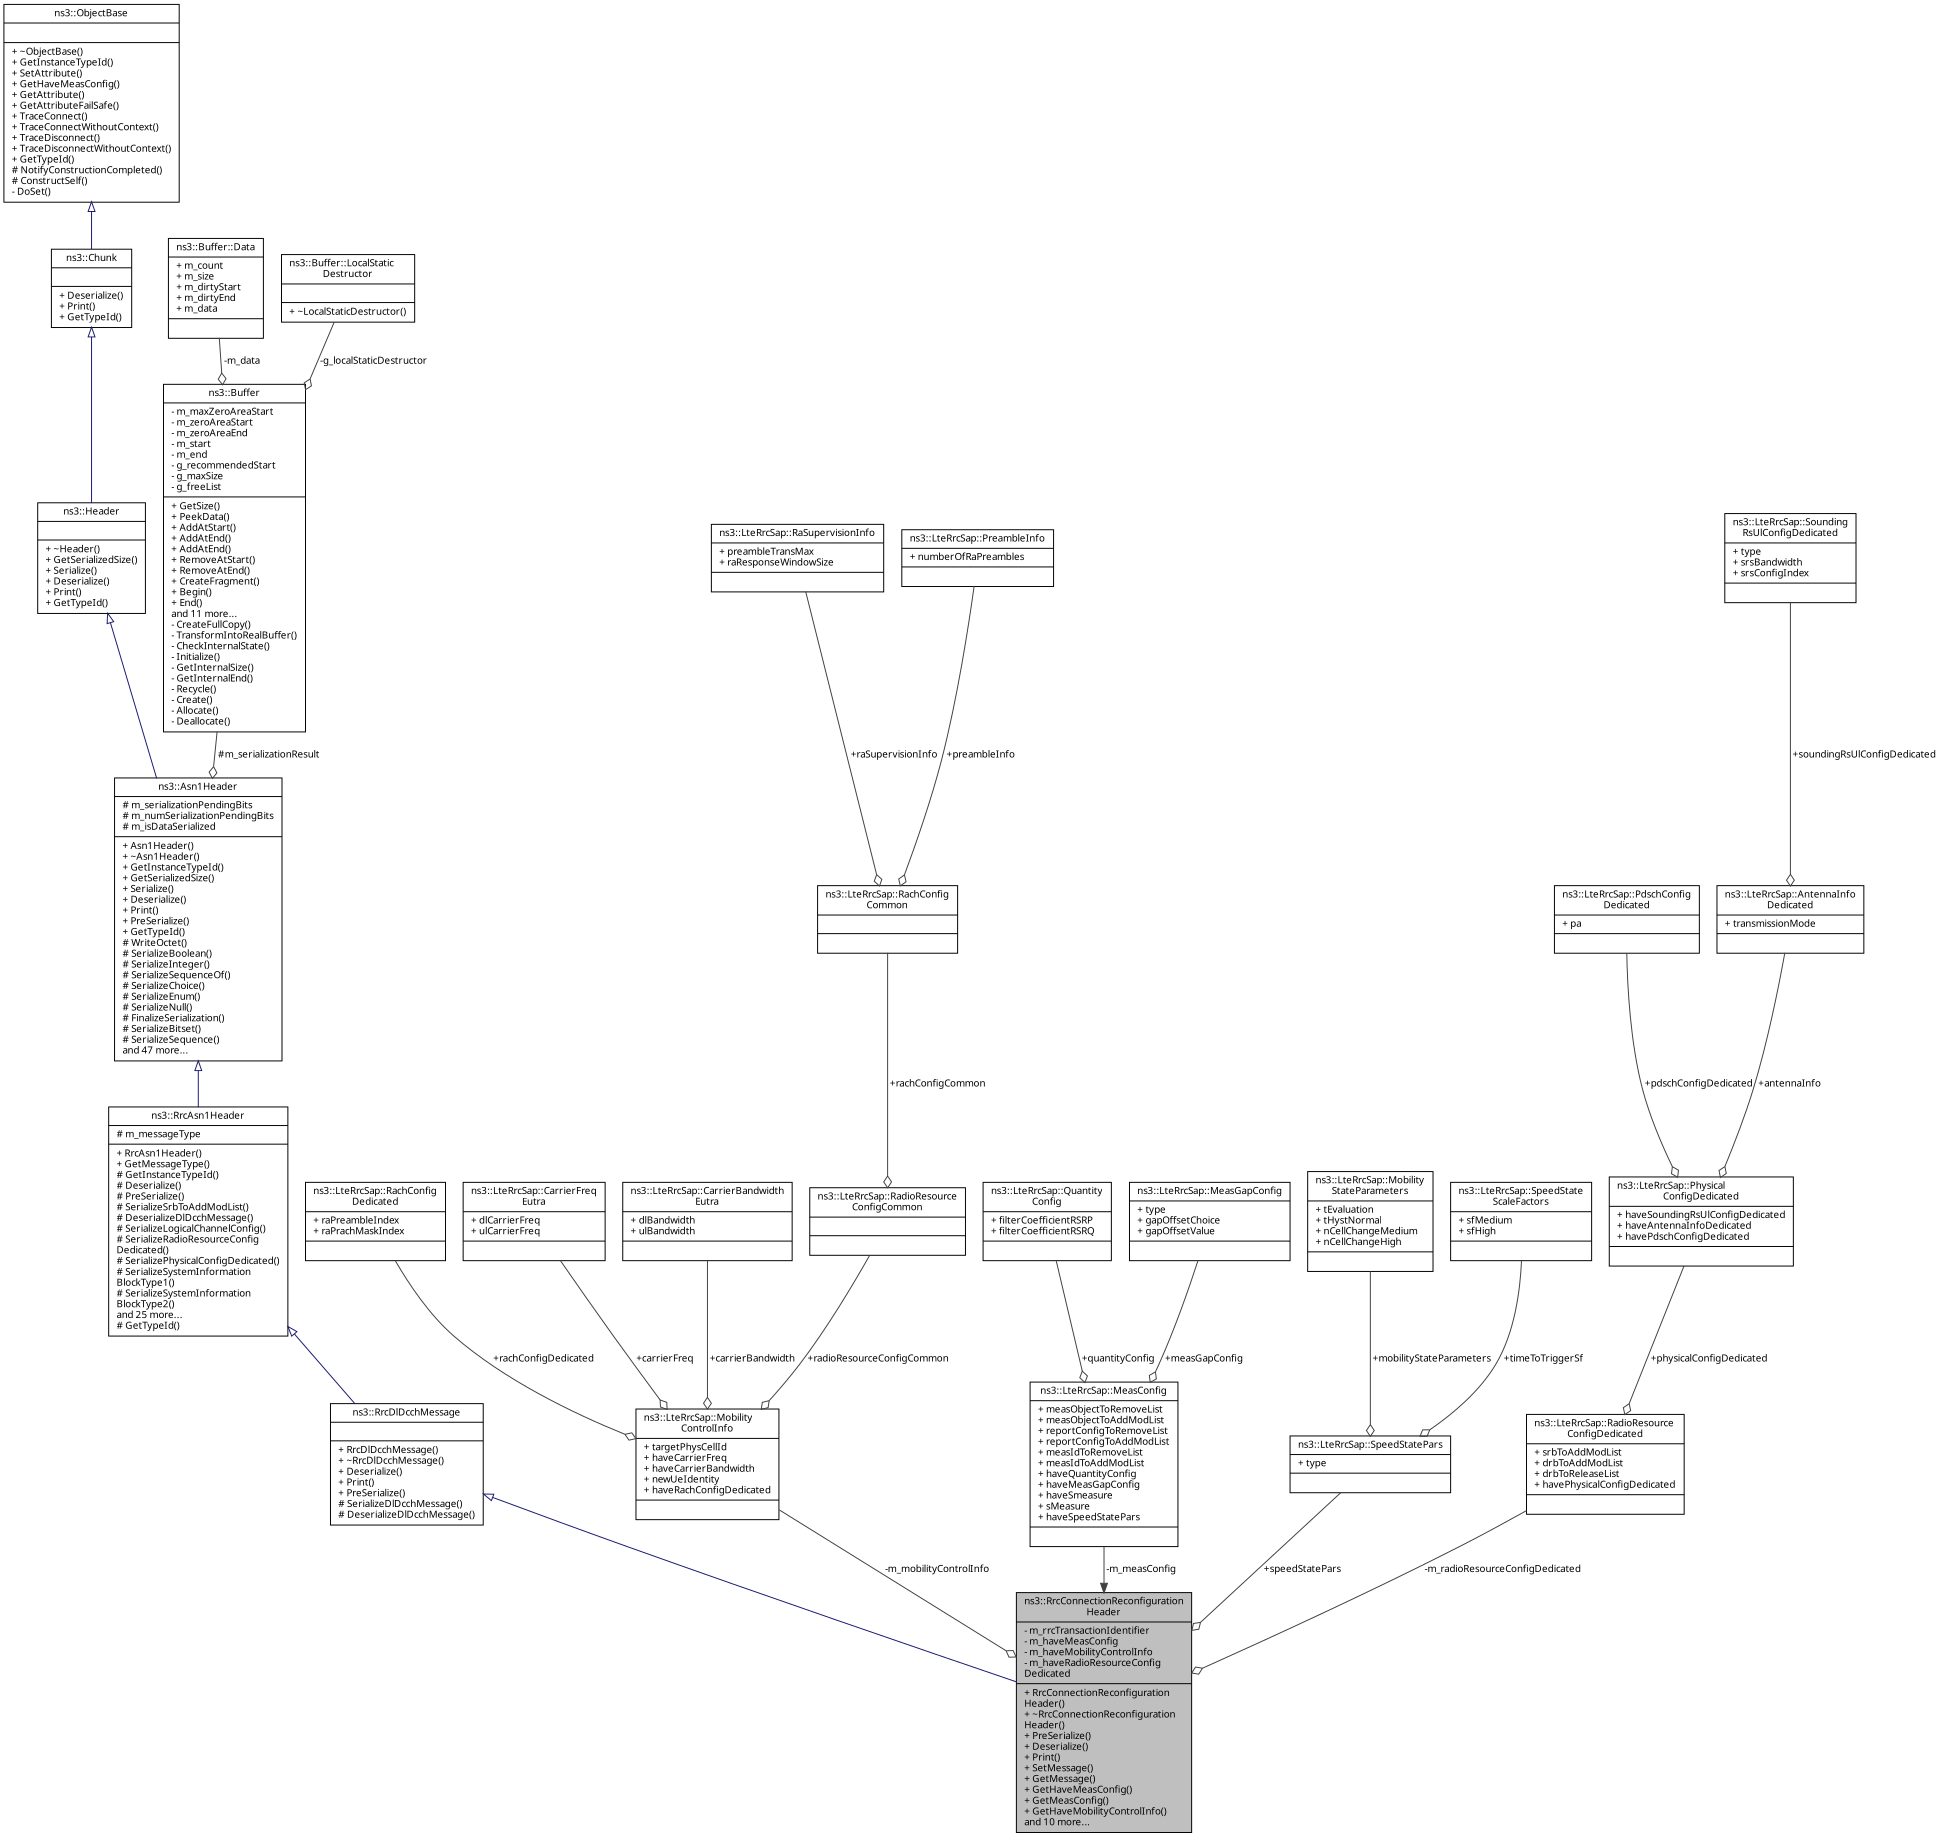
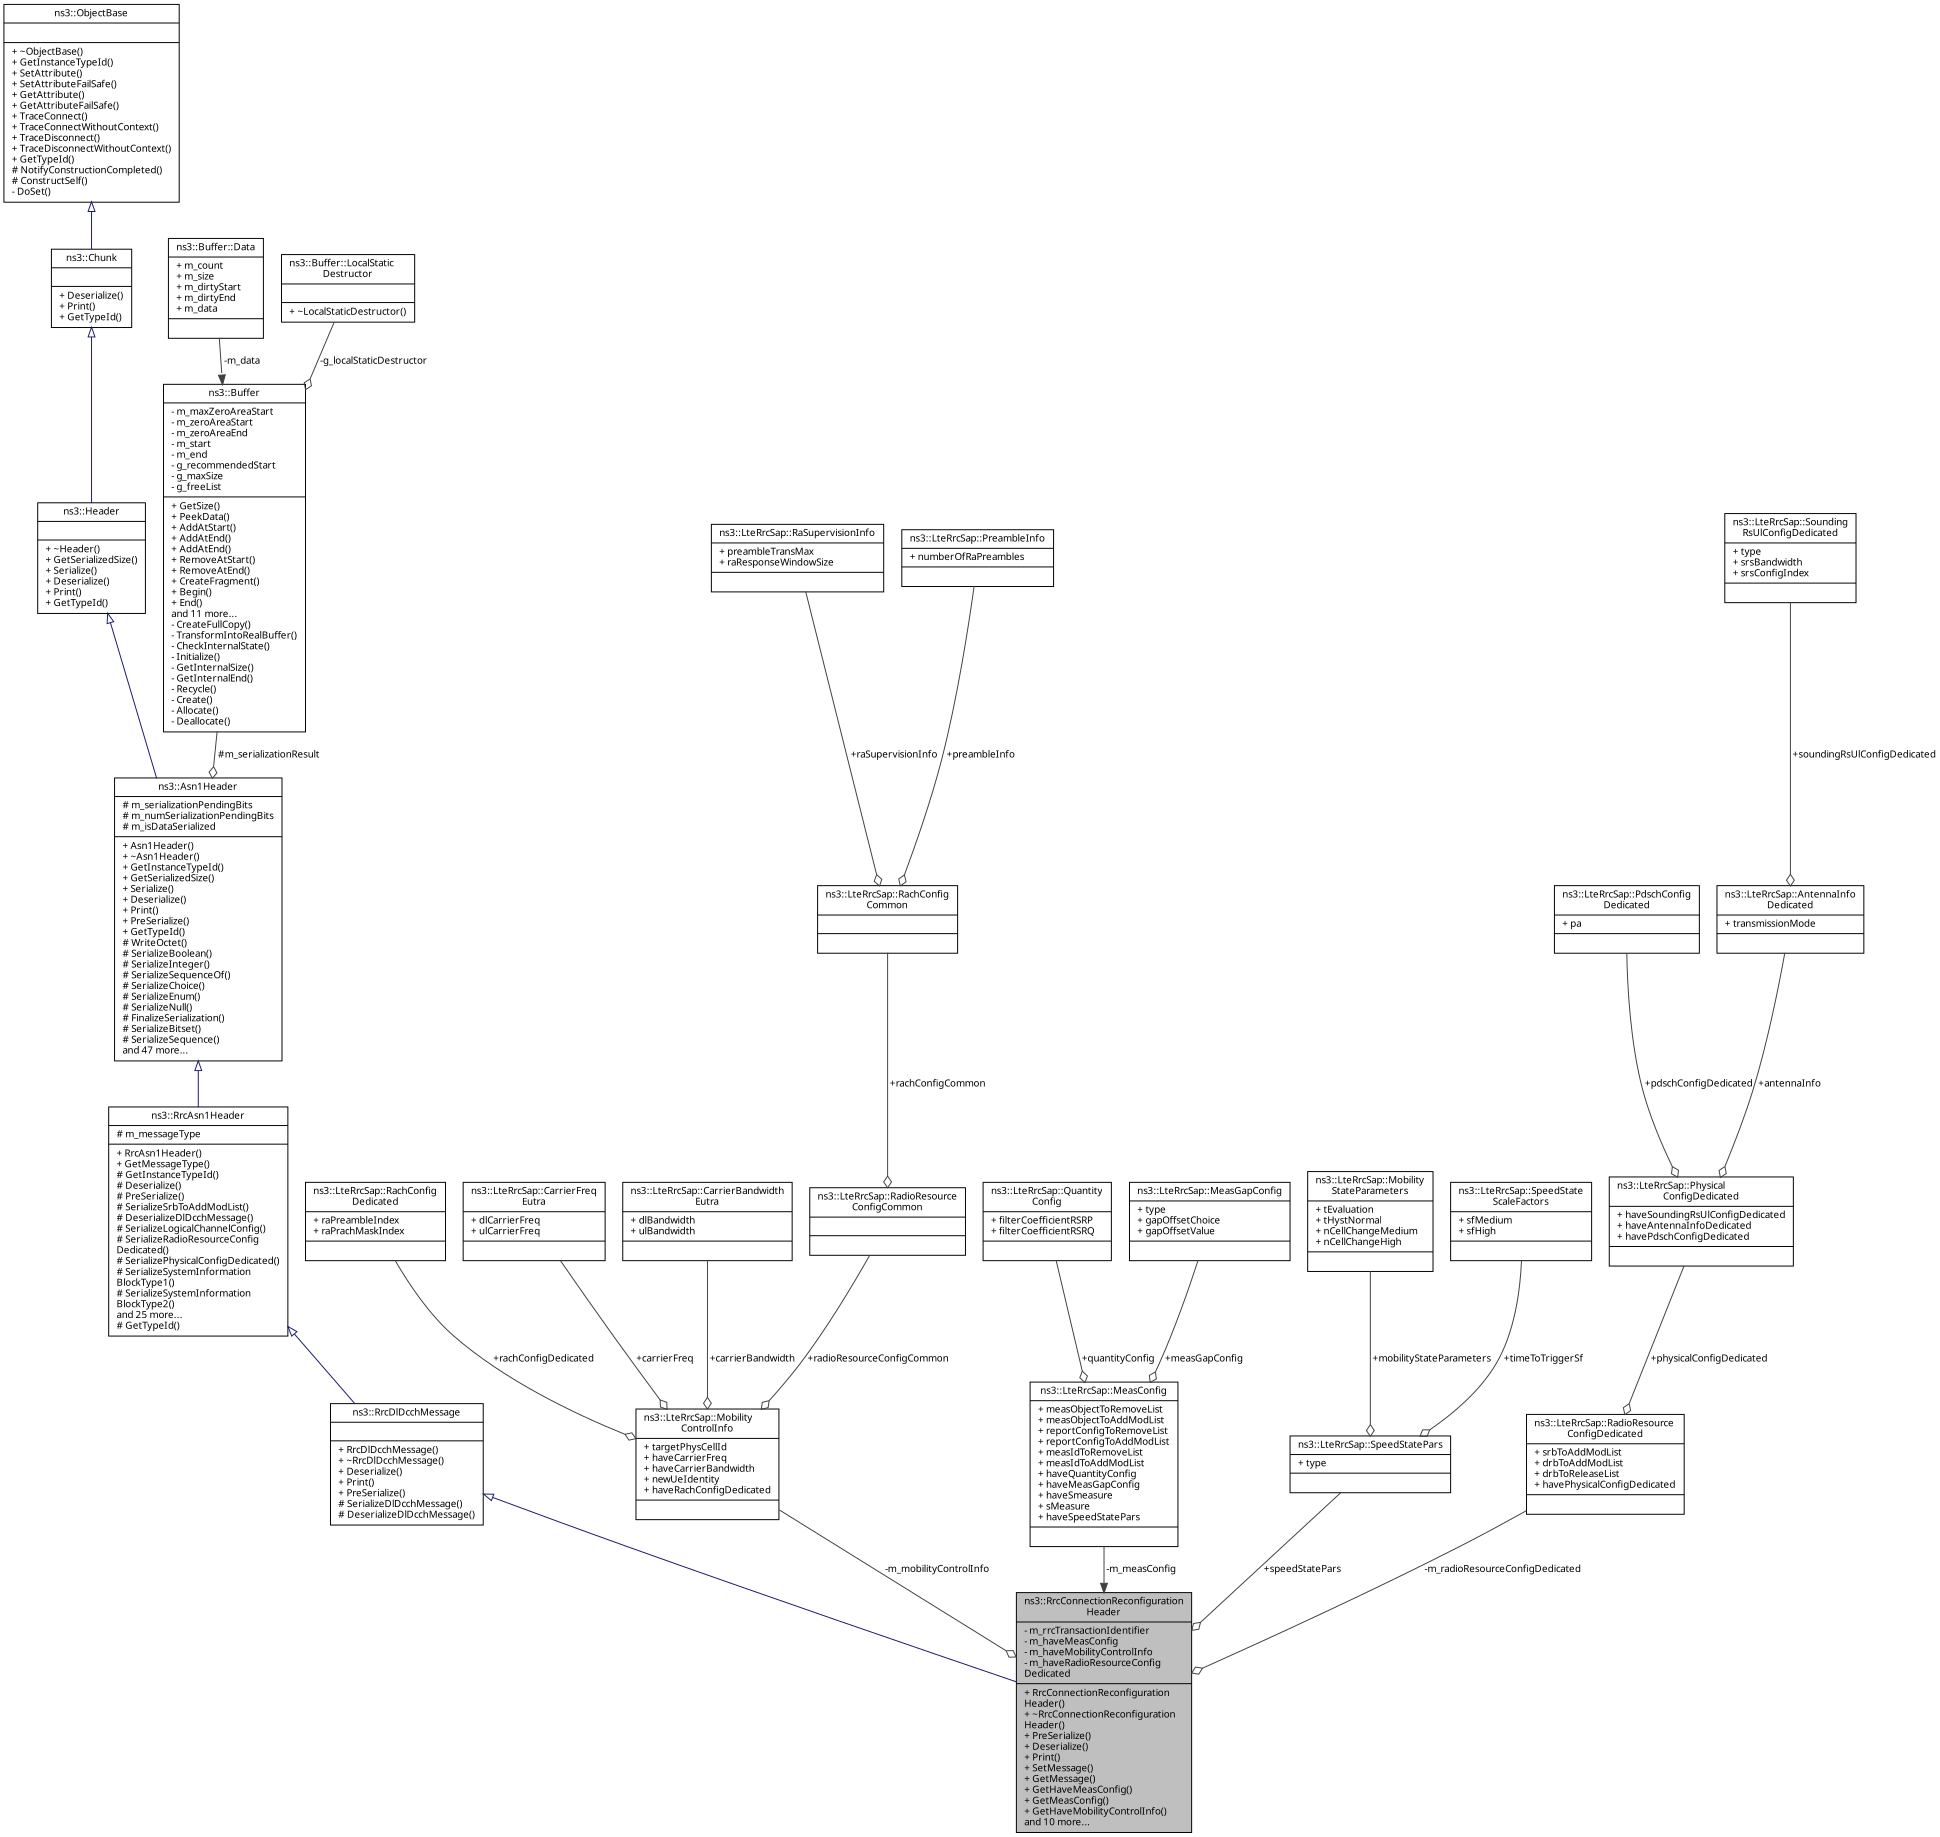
node "ns3::ObjectBase": text "+ GetHaveMeasConfig()" -> "+ SetAttributeFailSafe()"
edge "ns3::Buffer::Data" -> "ns3::Buffer": arrowhead odiamond -> normal
